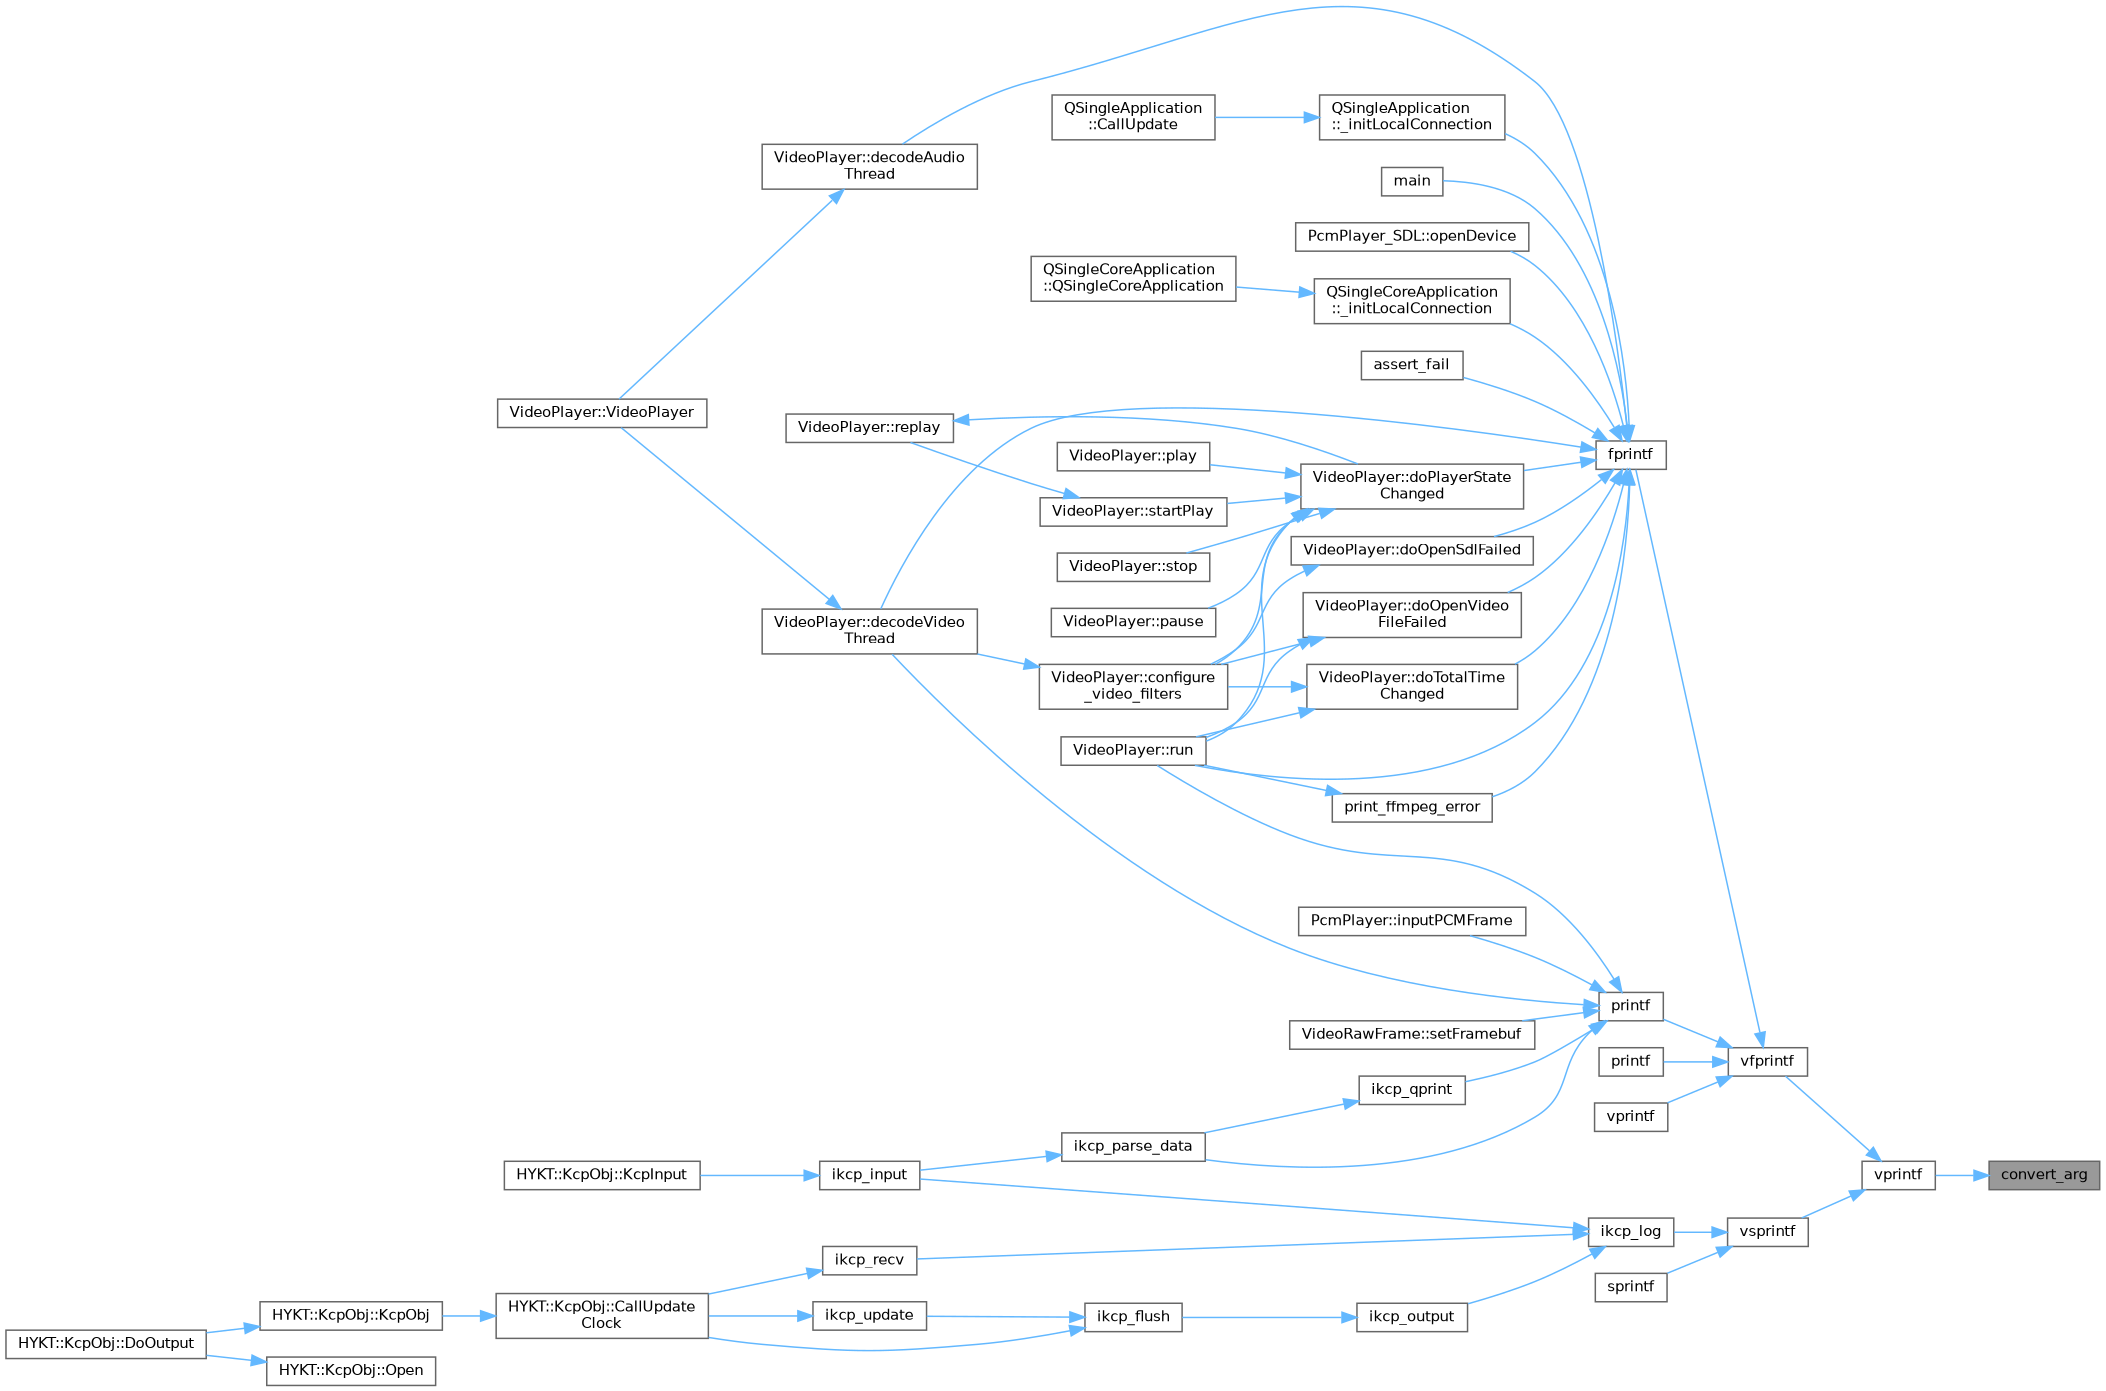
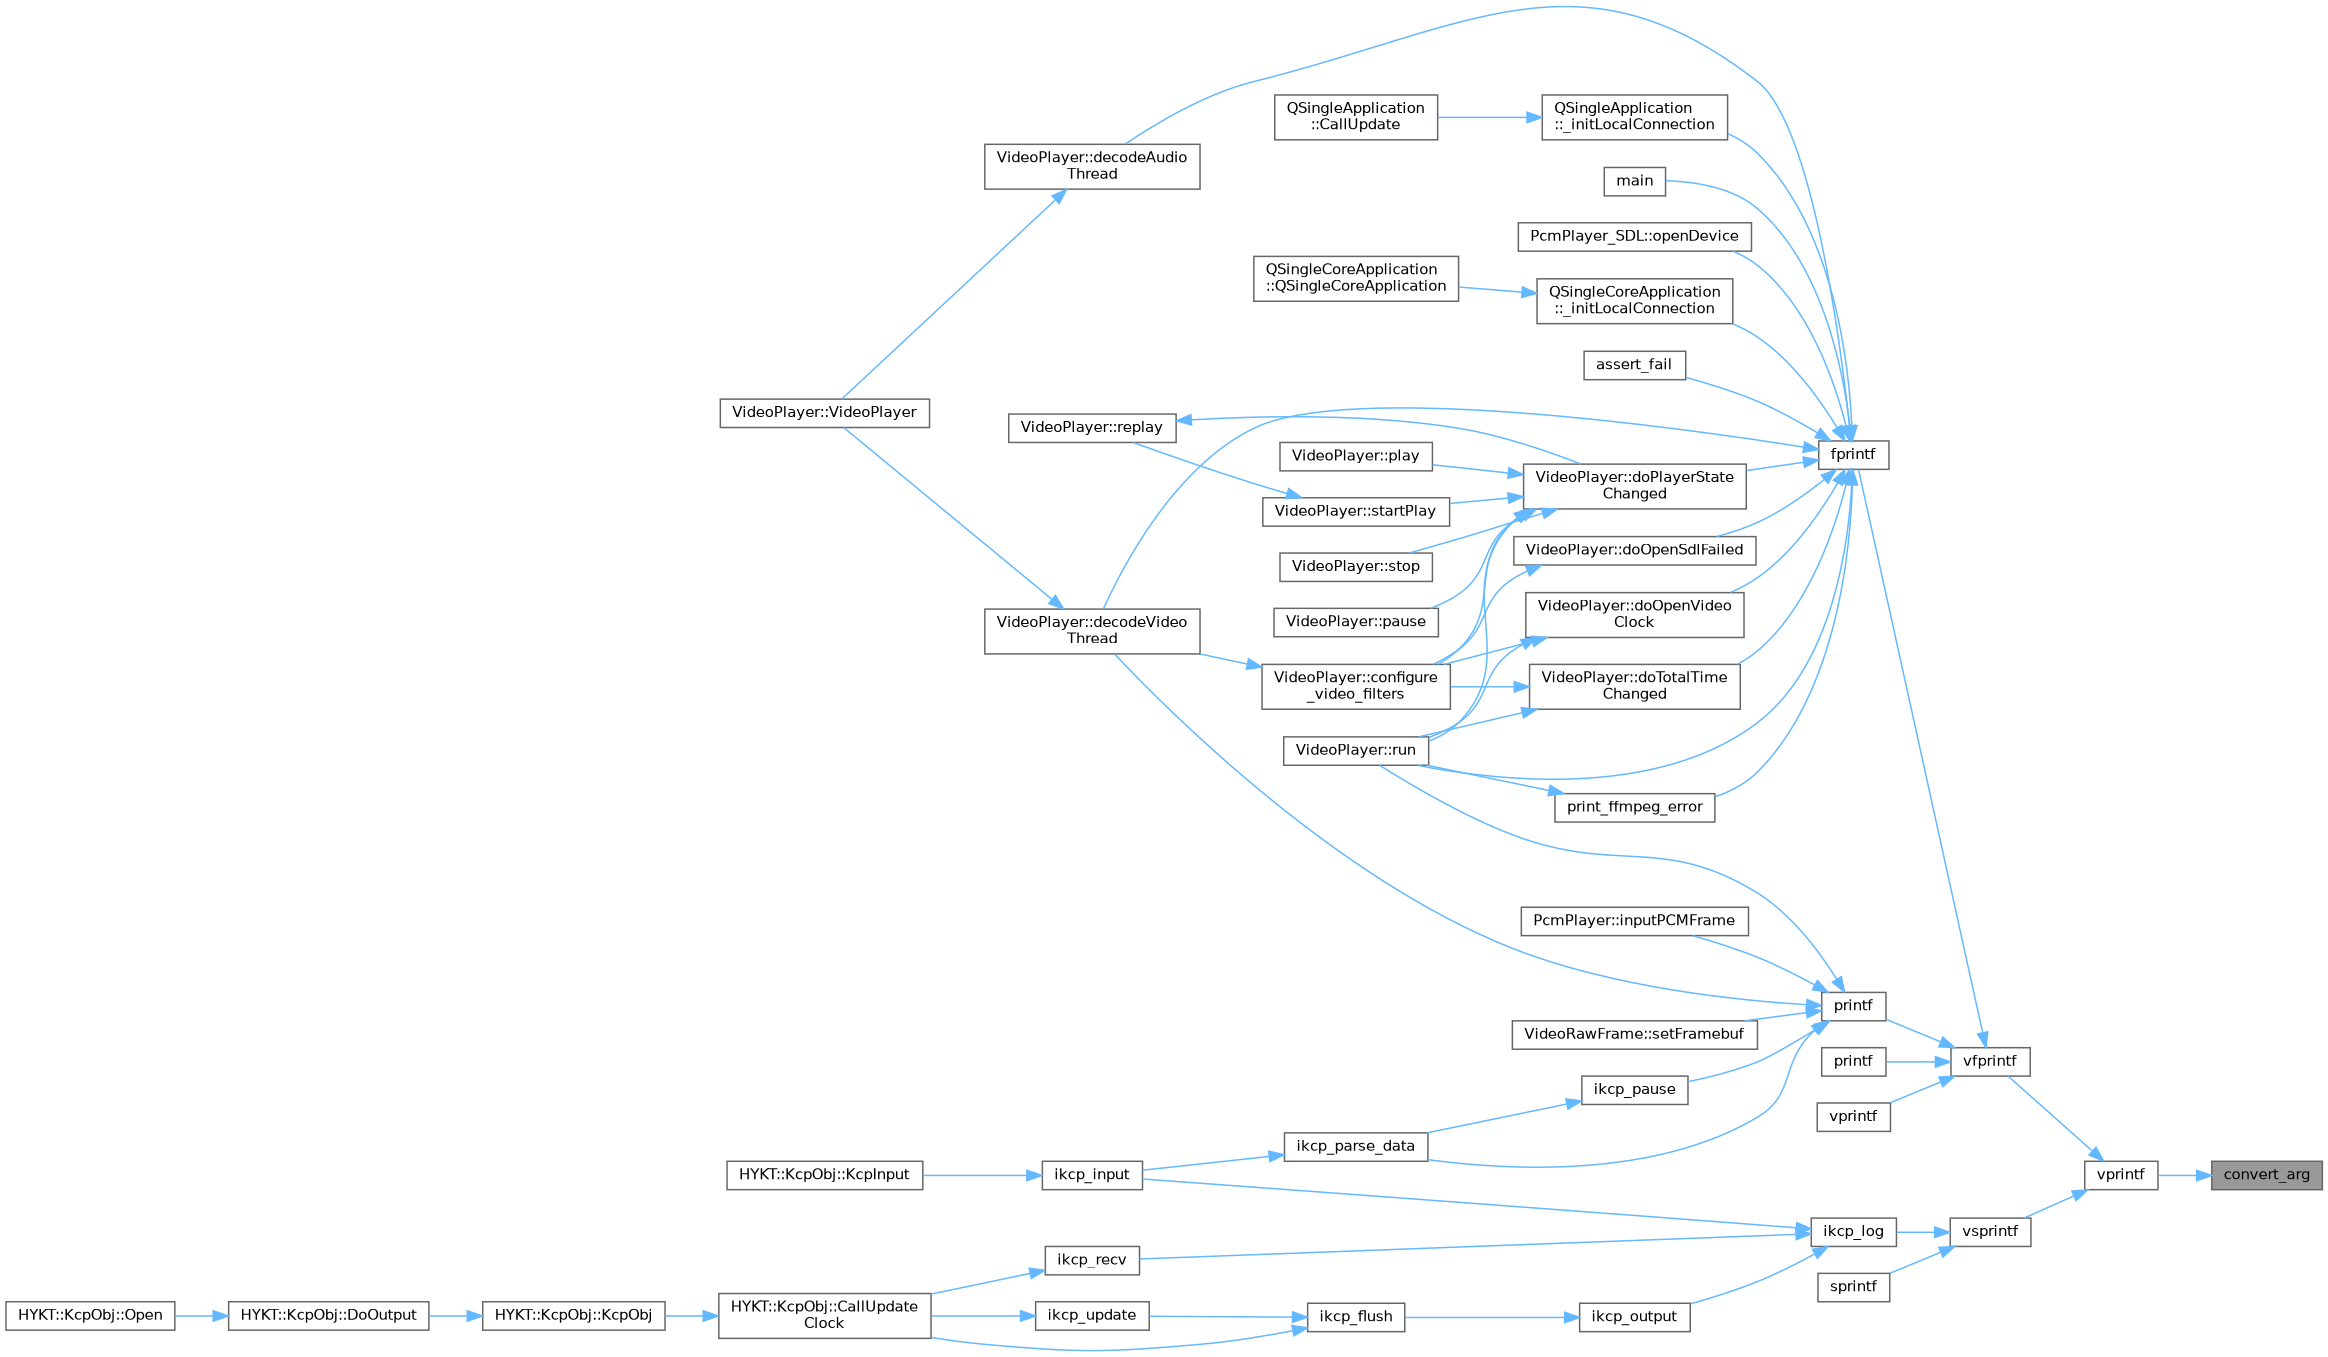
node "VideoPlayer::doOpenVideo FileFailed": label "VideoPlayer::doOpenVideo FileFailed" -> "VideoPlayer::doOpenVideo Clock"
node "ikcp_qprint": label "ikcp_qprint" -> "ikcp_pause"
edge "HYKT::KcpObj::DoOutput" -> "HYKT::KcpObj::Open": reversed
